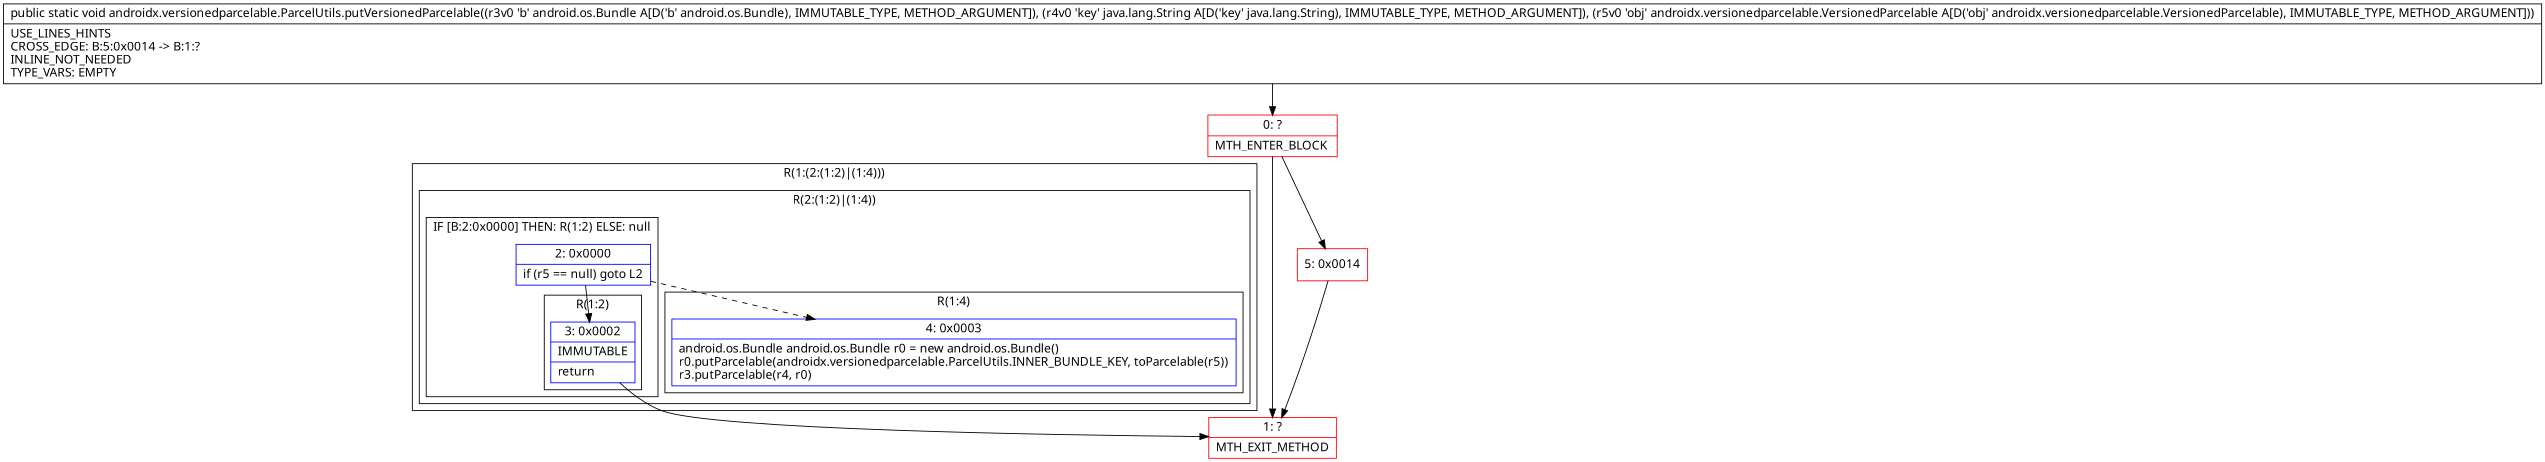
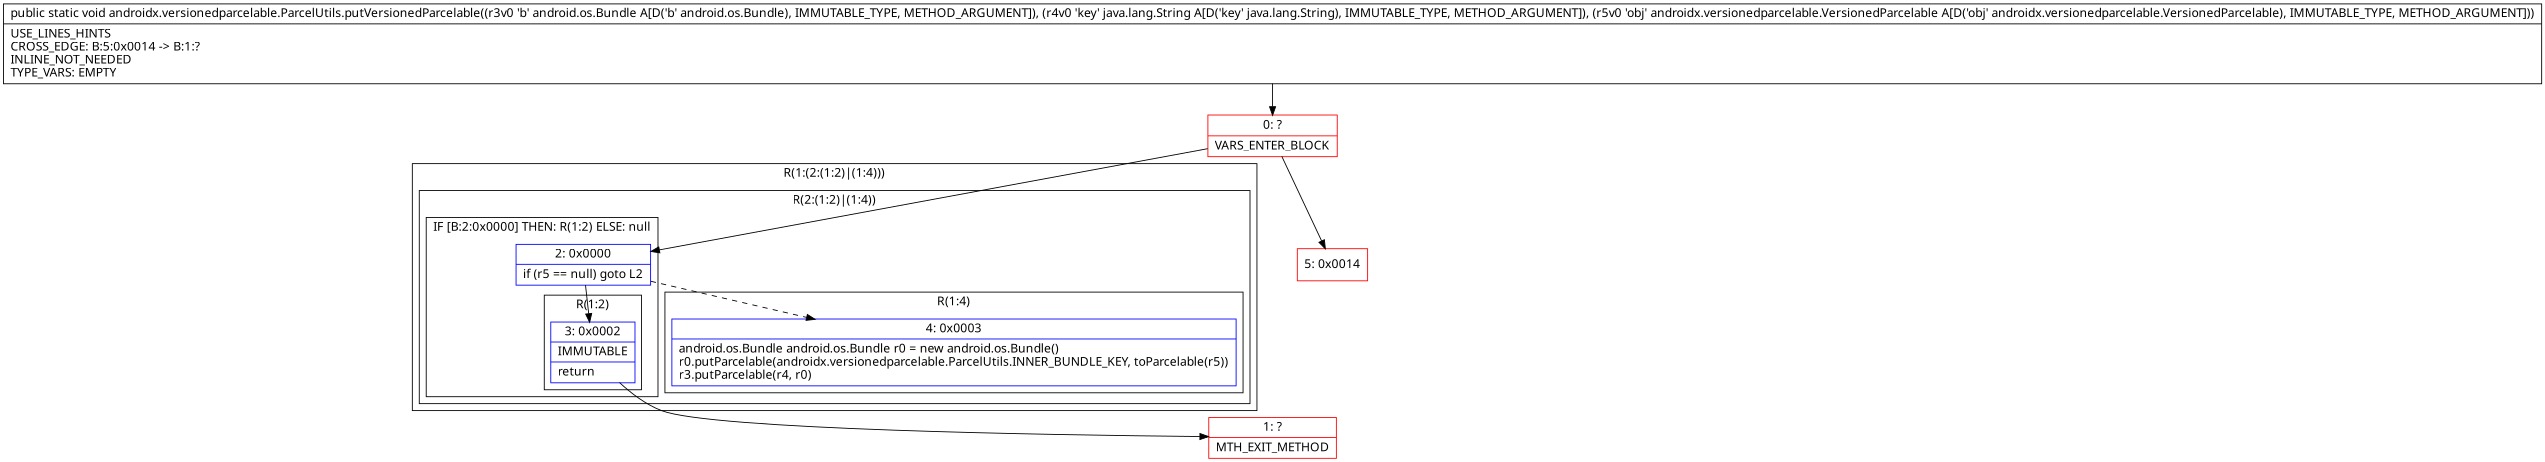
node "0: ?": text "MTH_ENTER_BLOCK" -> "VARS_ENTER_BLOCK"
edge "0: ?" -> "1: ?": now "0: ?" -> "2: 0x0000"
edge "5: 0x0014" -> "1: ?": removed
